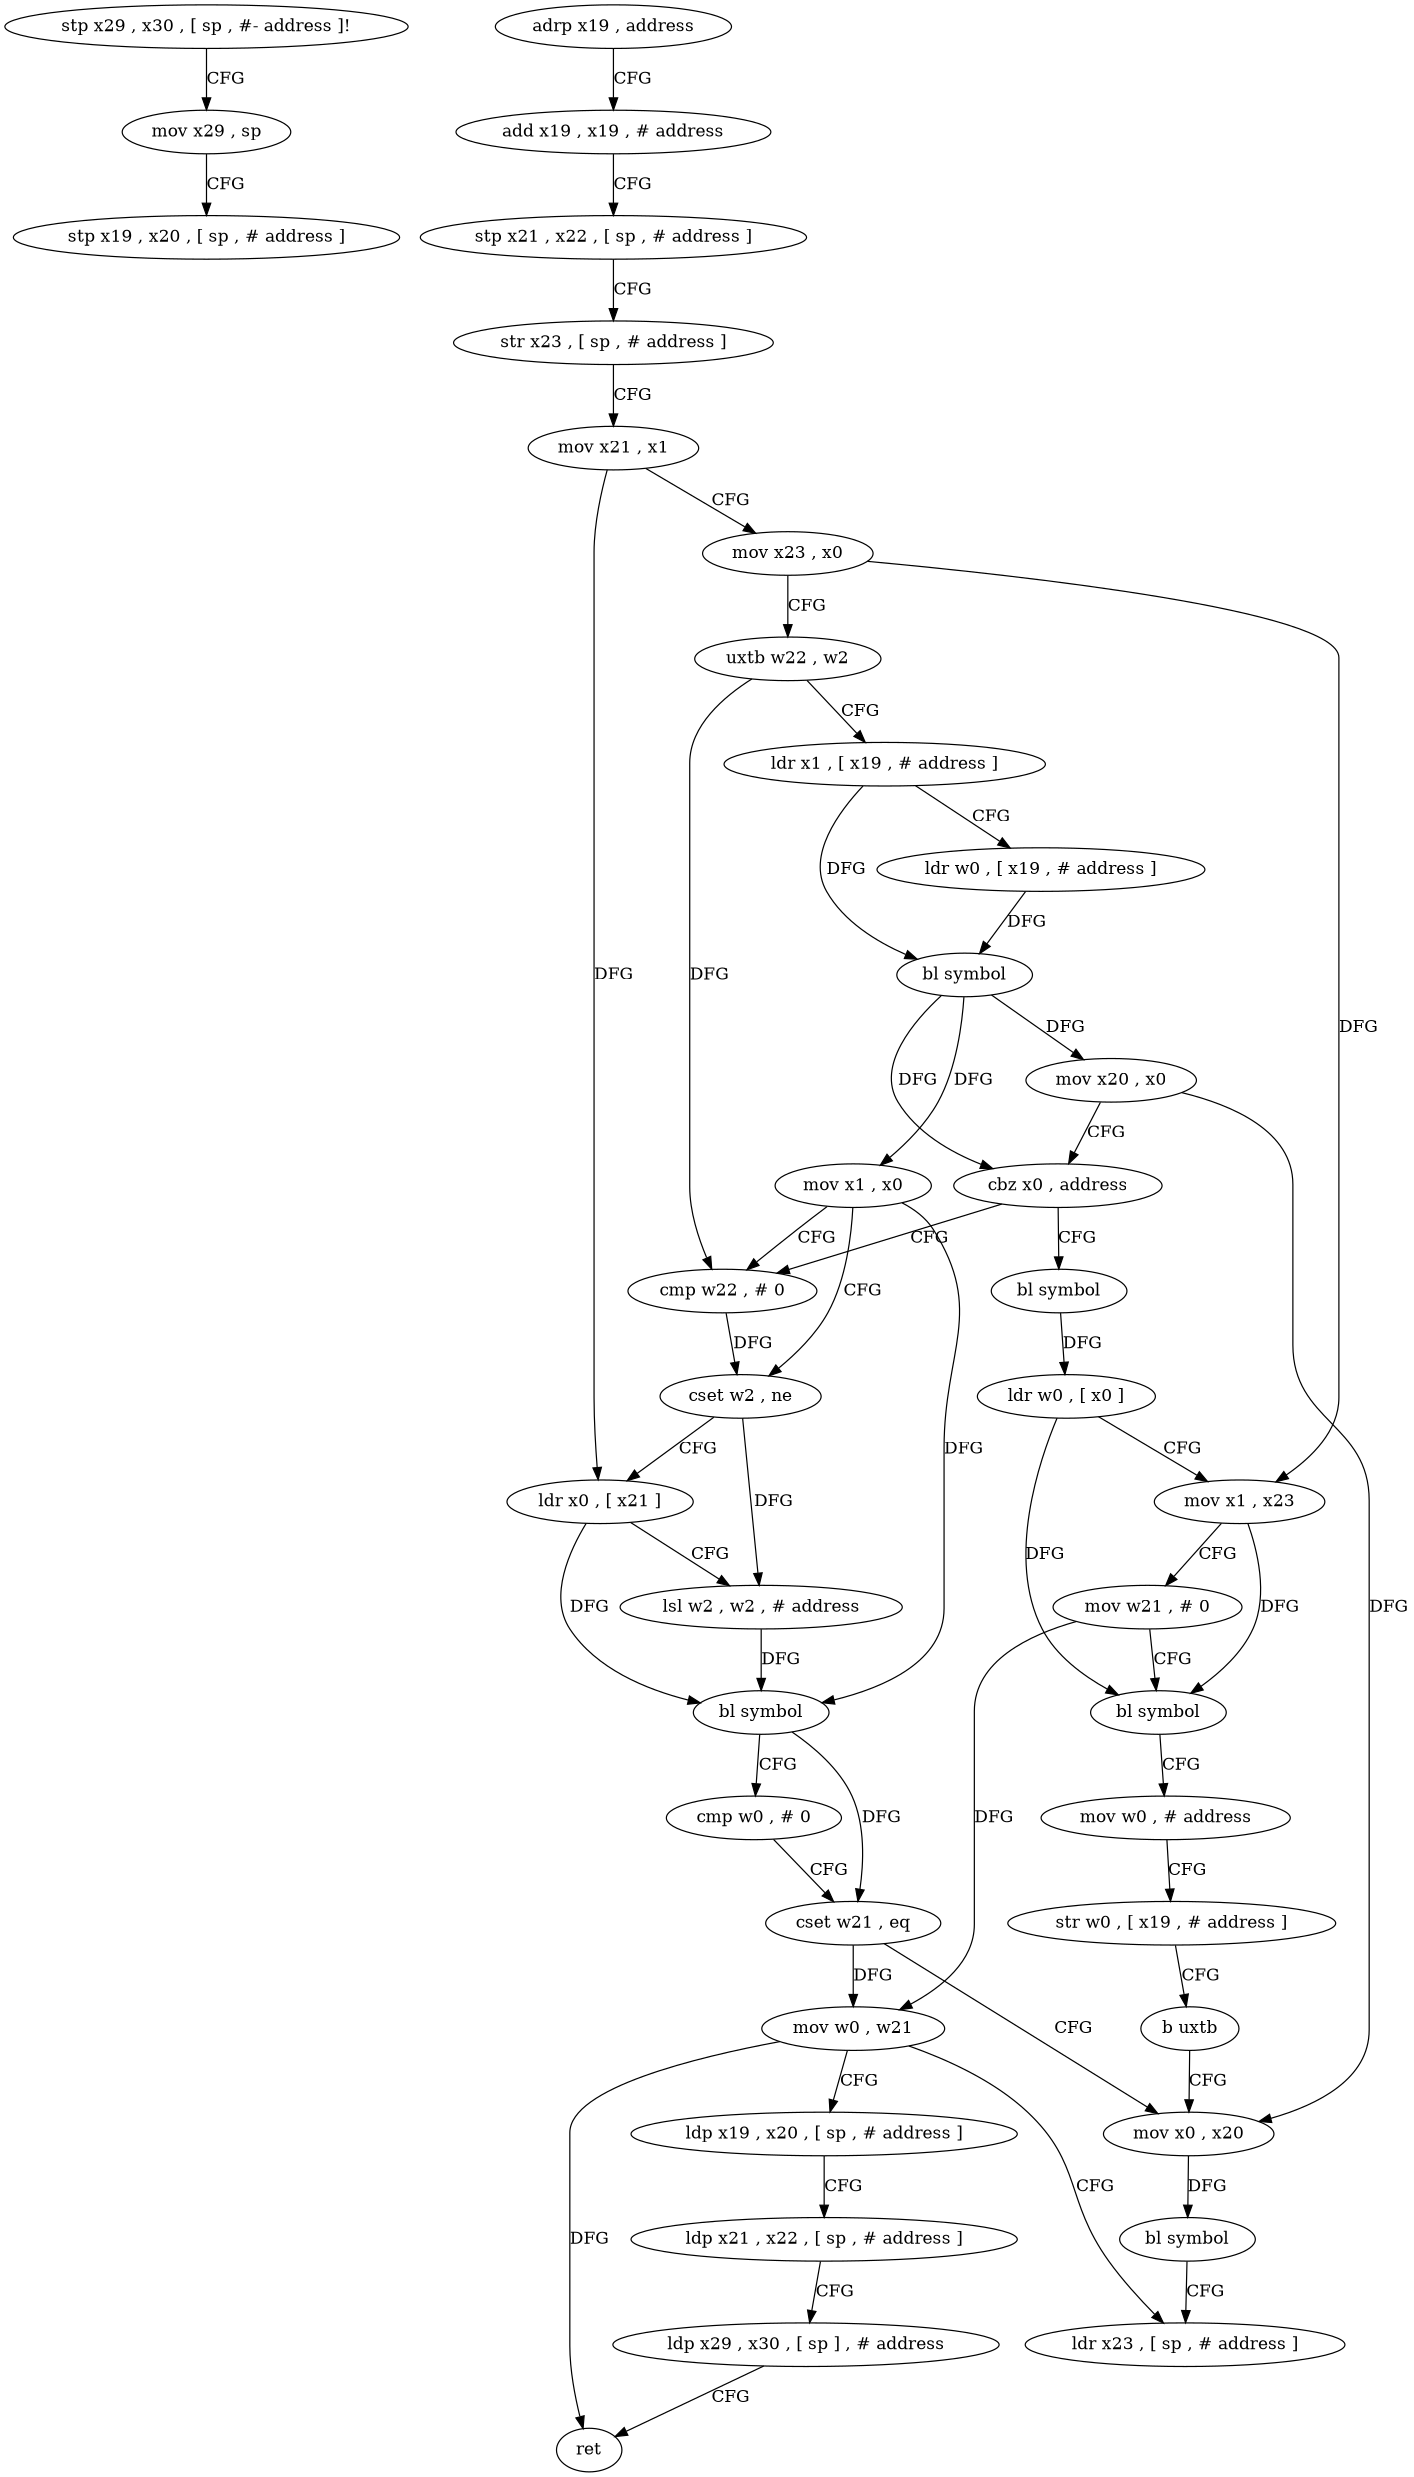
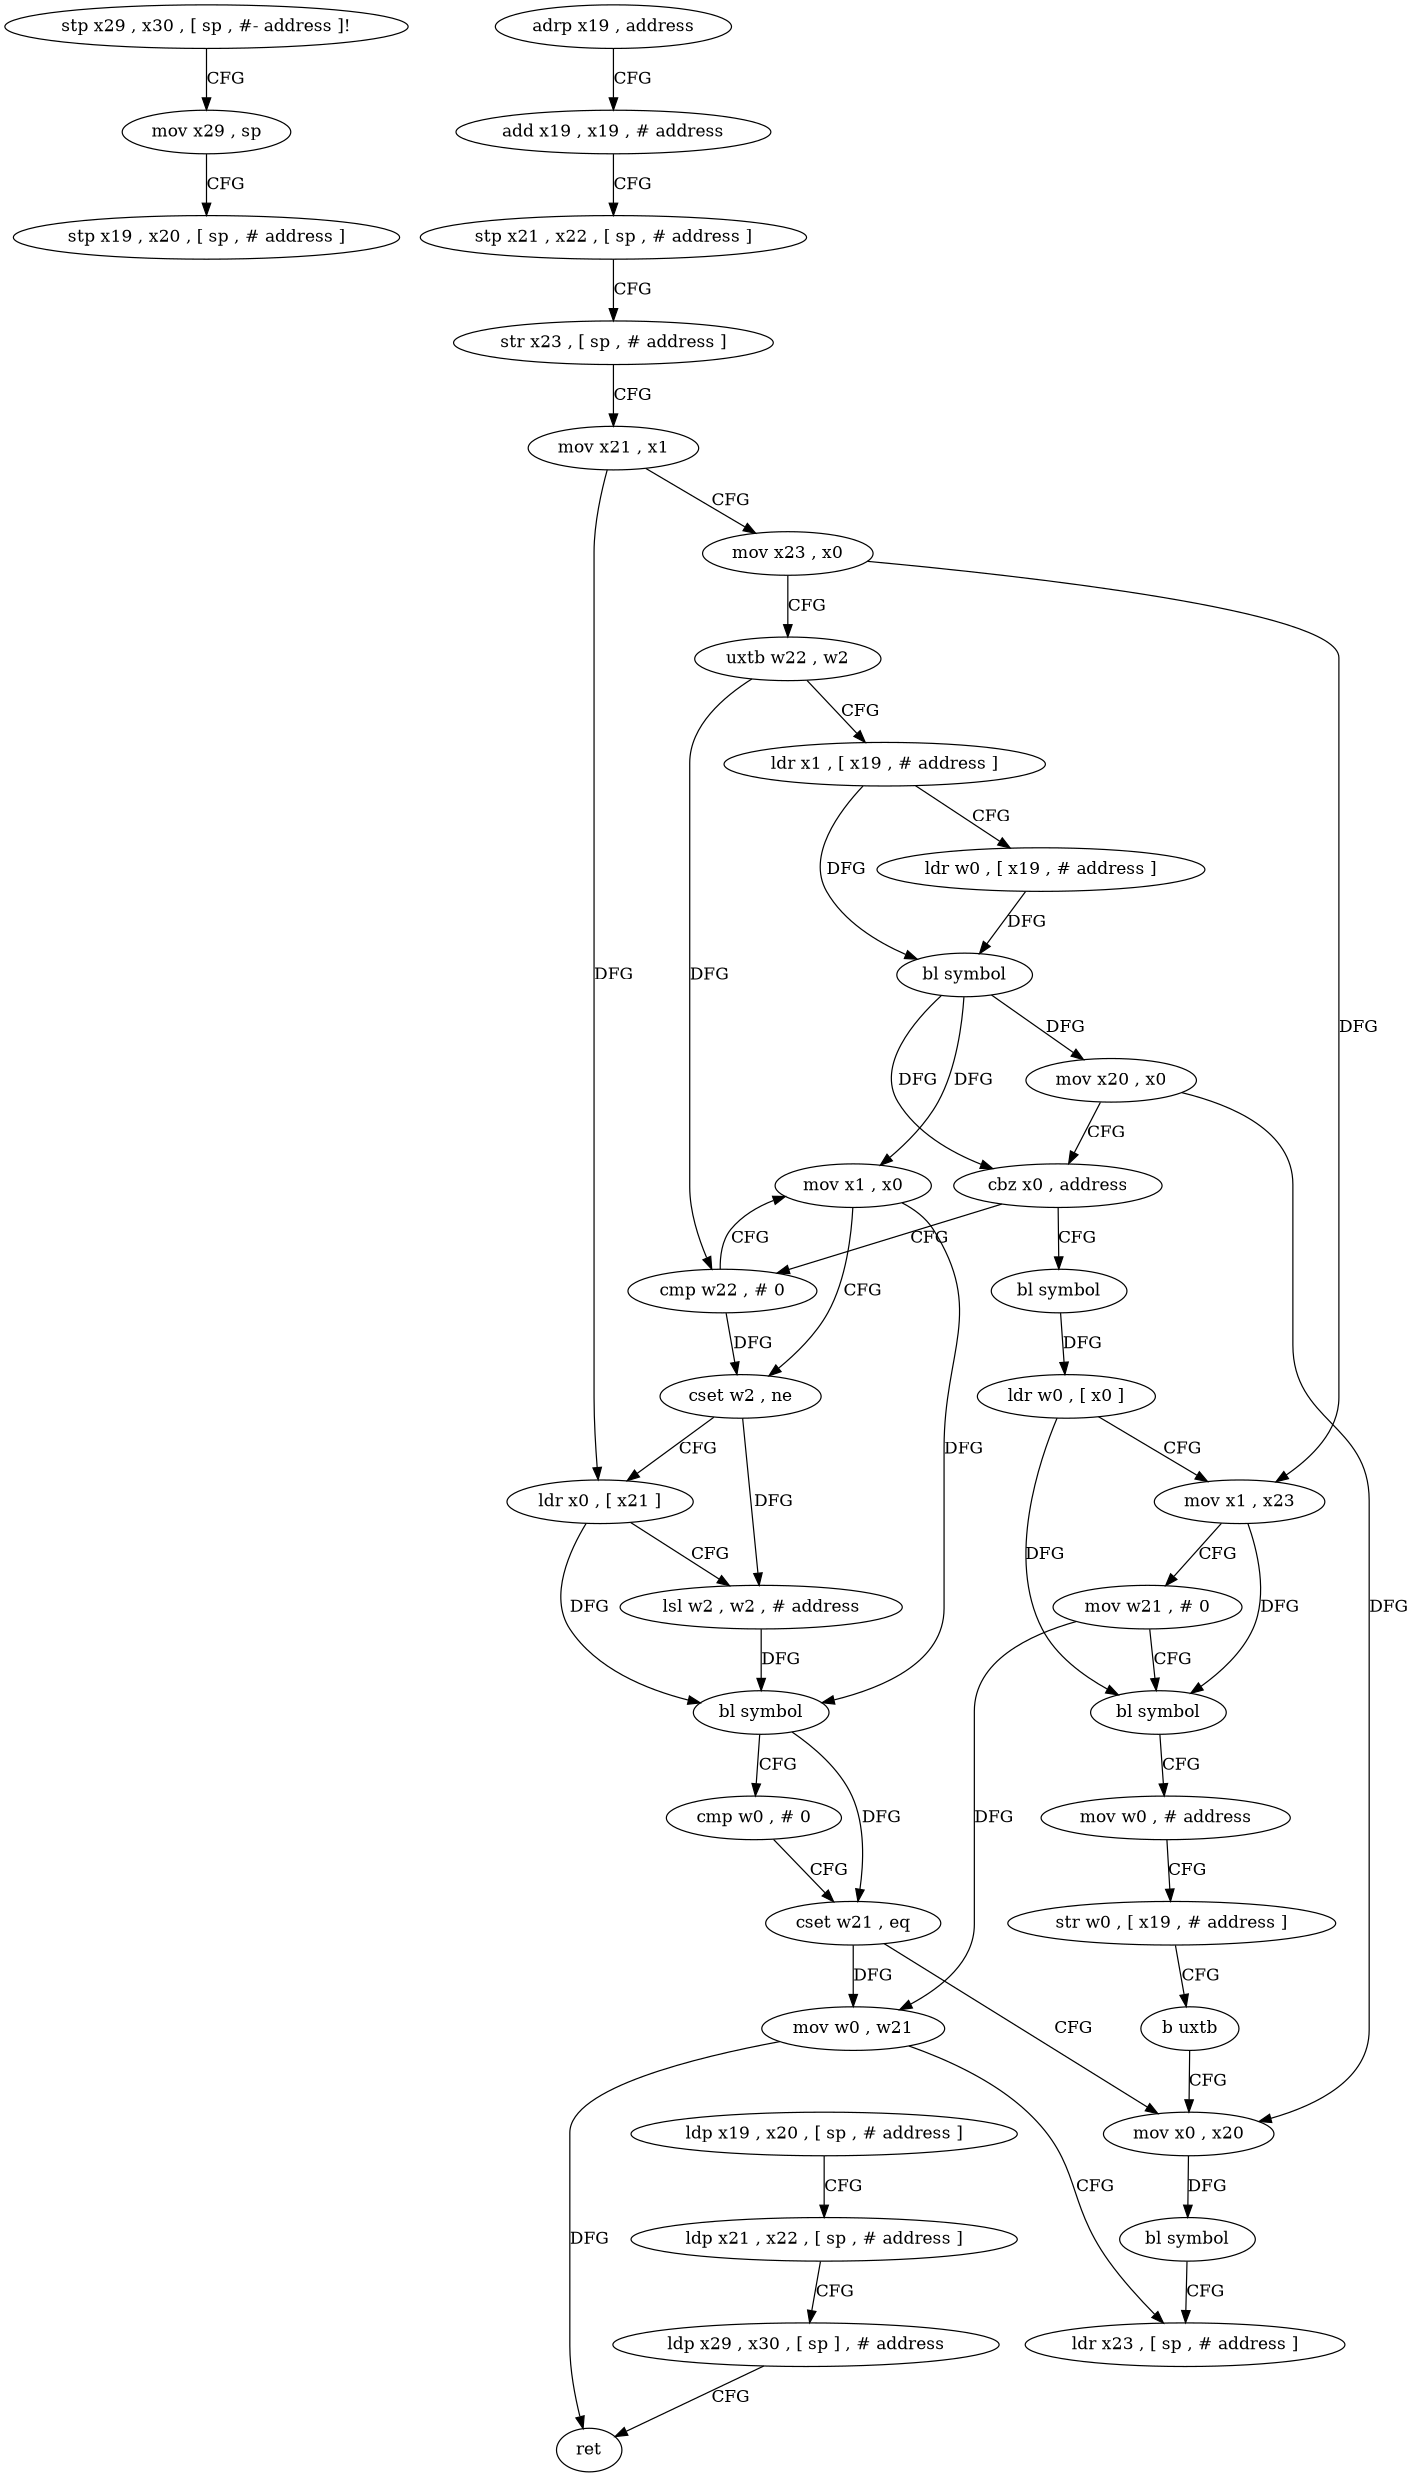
edge "mov x1 , x0" -> "cmp w22 , # 0": reversed
edge "mov w0 , w21" -> "ldp x19 , x20 , [ sp , # address ]": removed, label "CFG"
